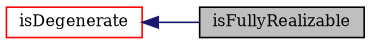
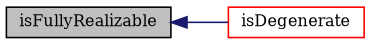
edge "isFullyRealizable" -> "isDegenerate": reversed
